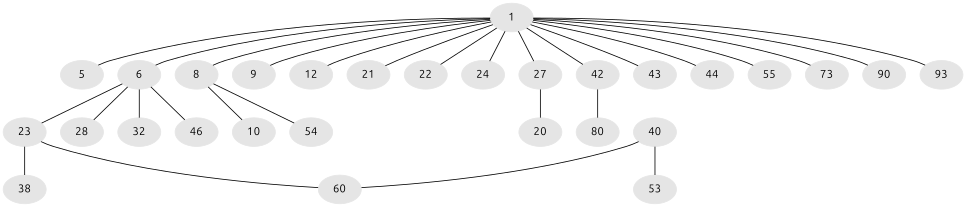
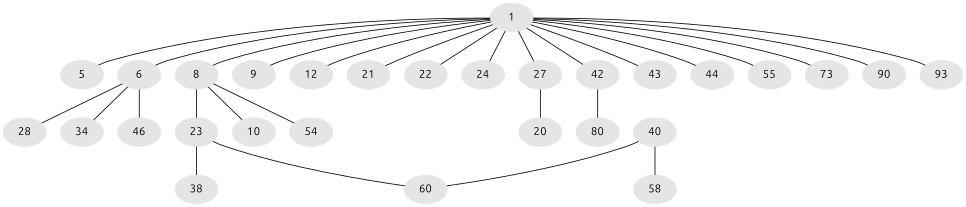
edge "6" -- "23": now "8" -- "23"
node "32": label "32" -> "34"
node "53": label "53" -> "58"
